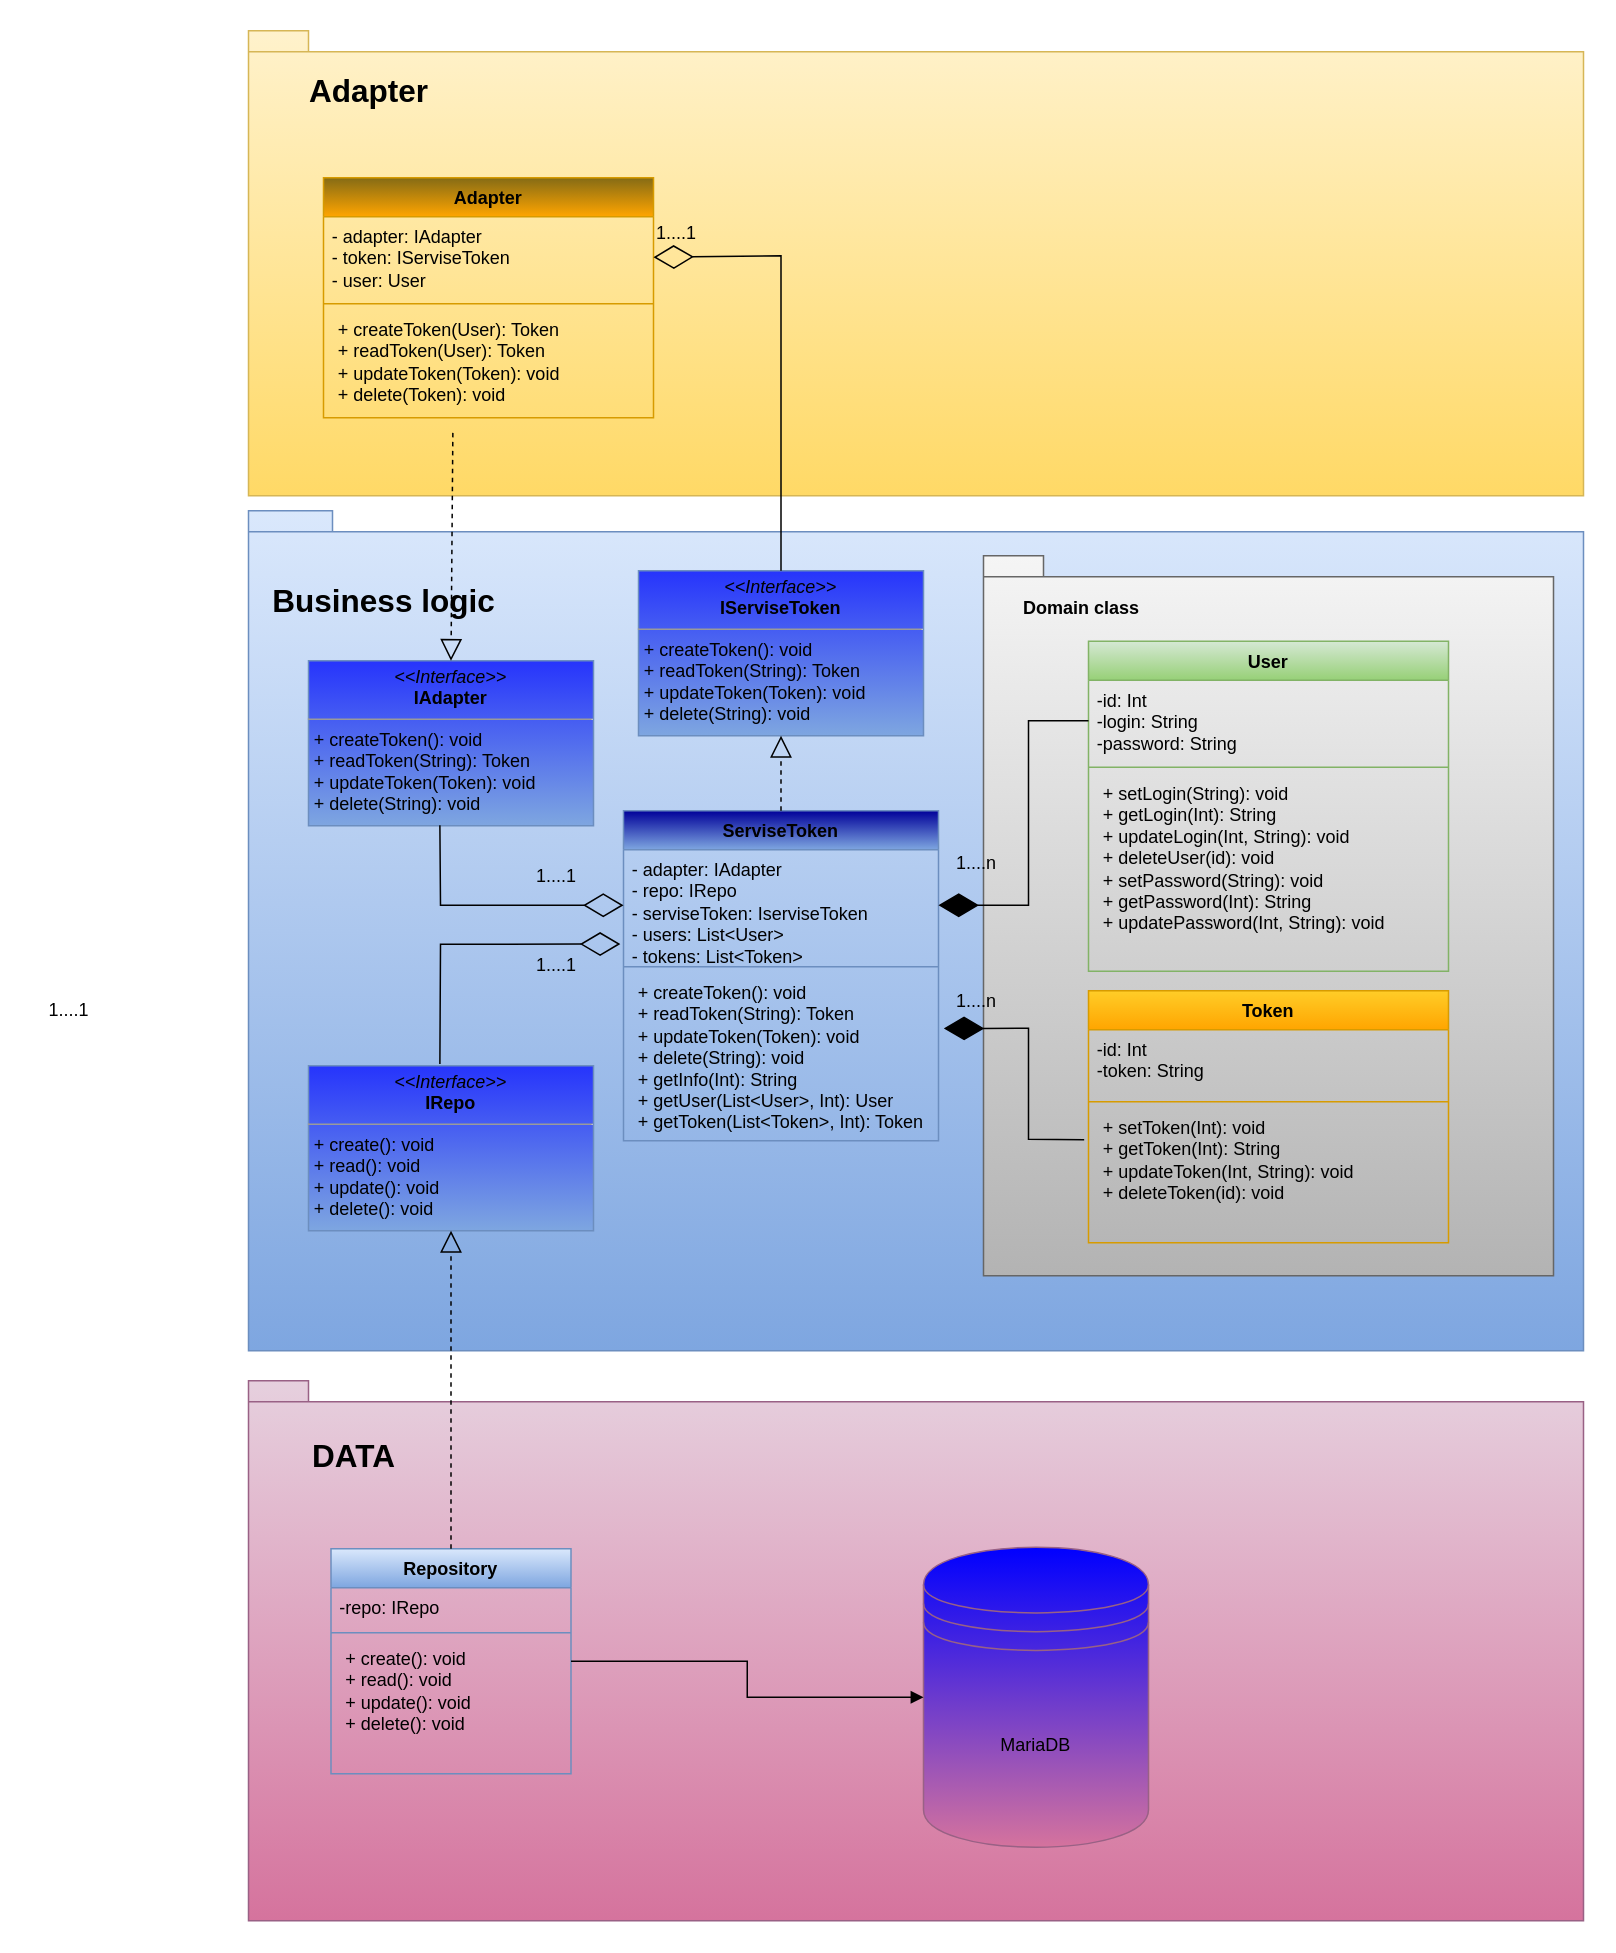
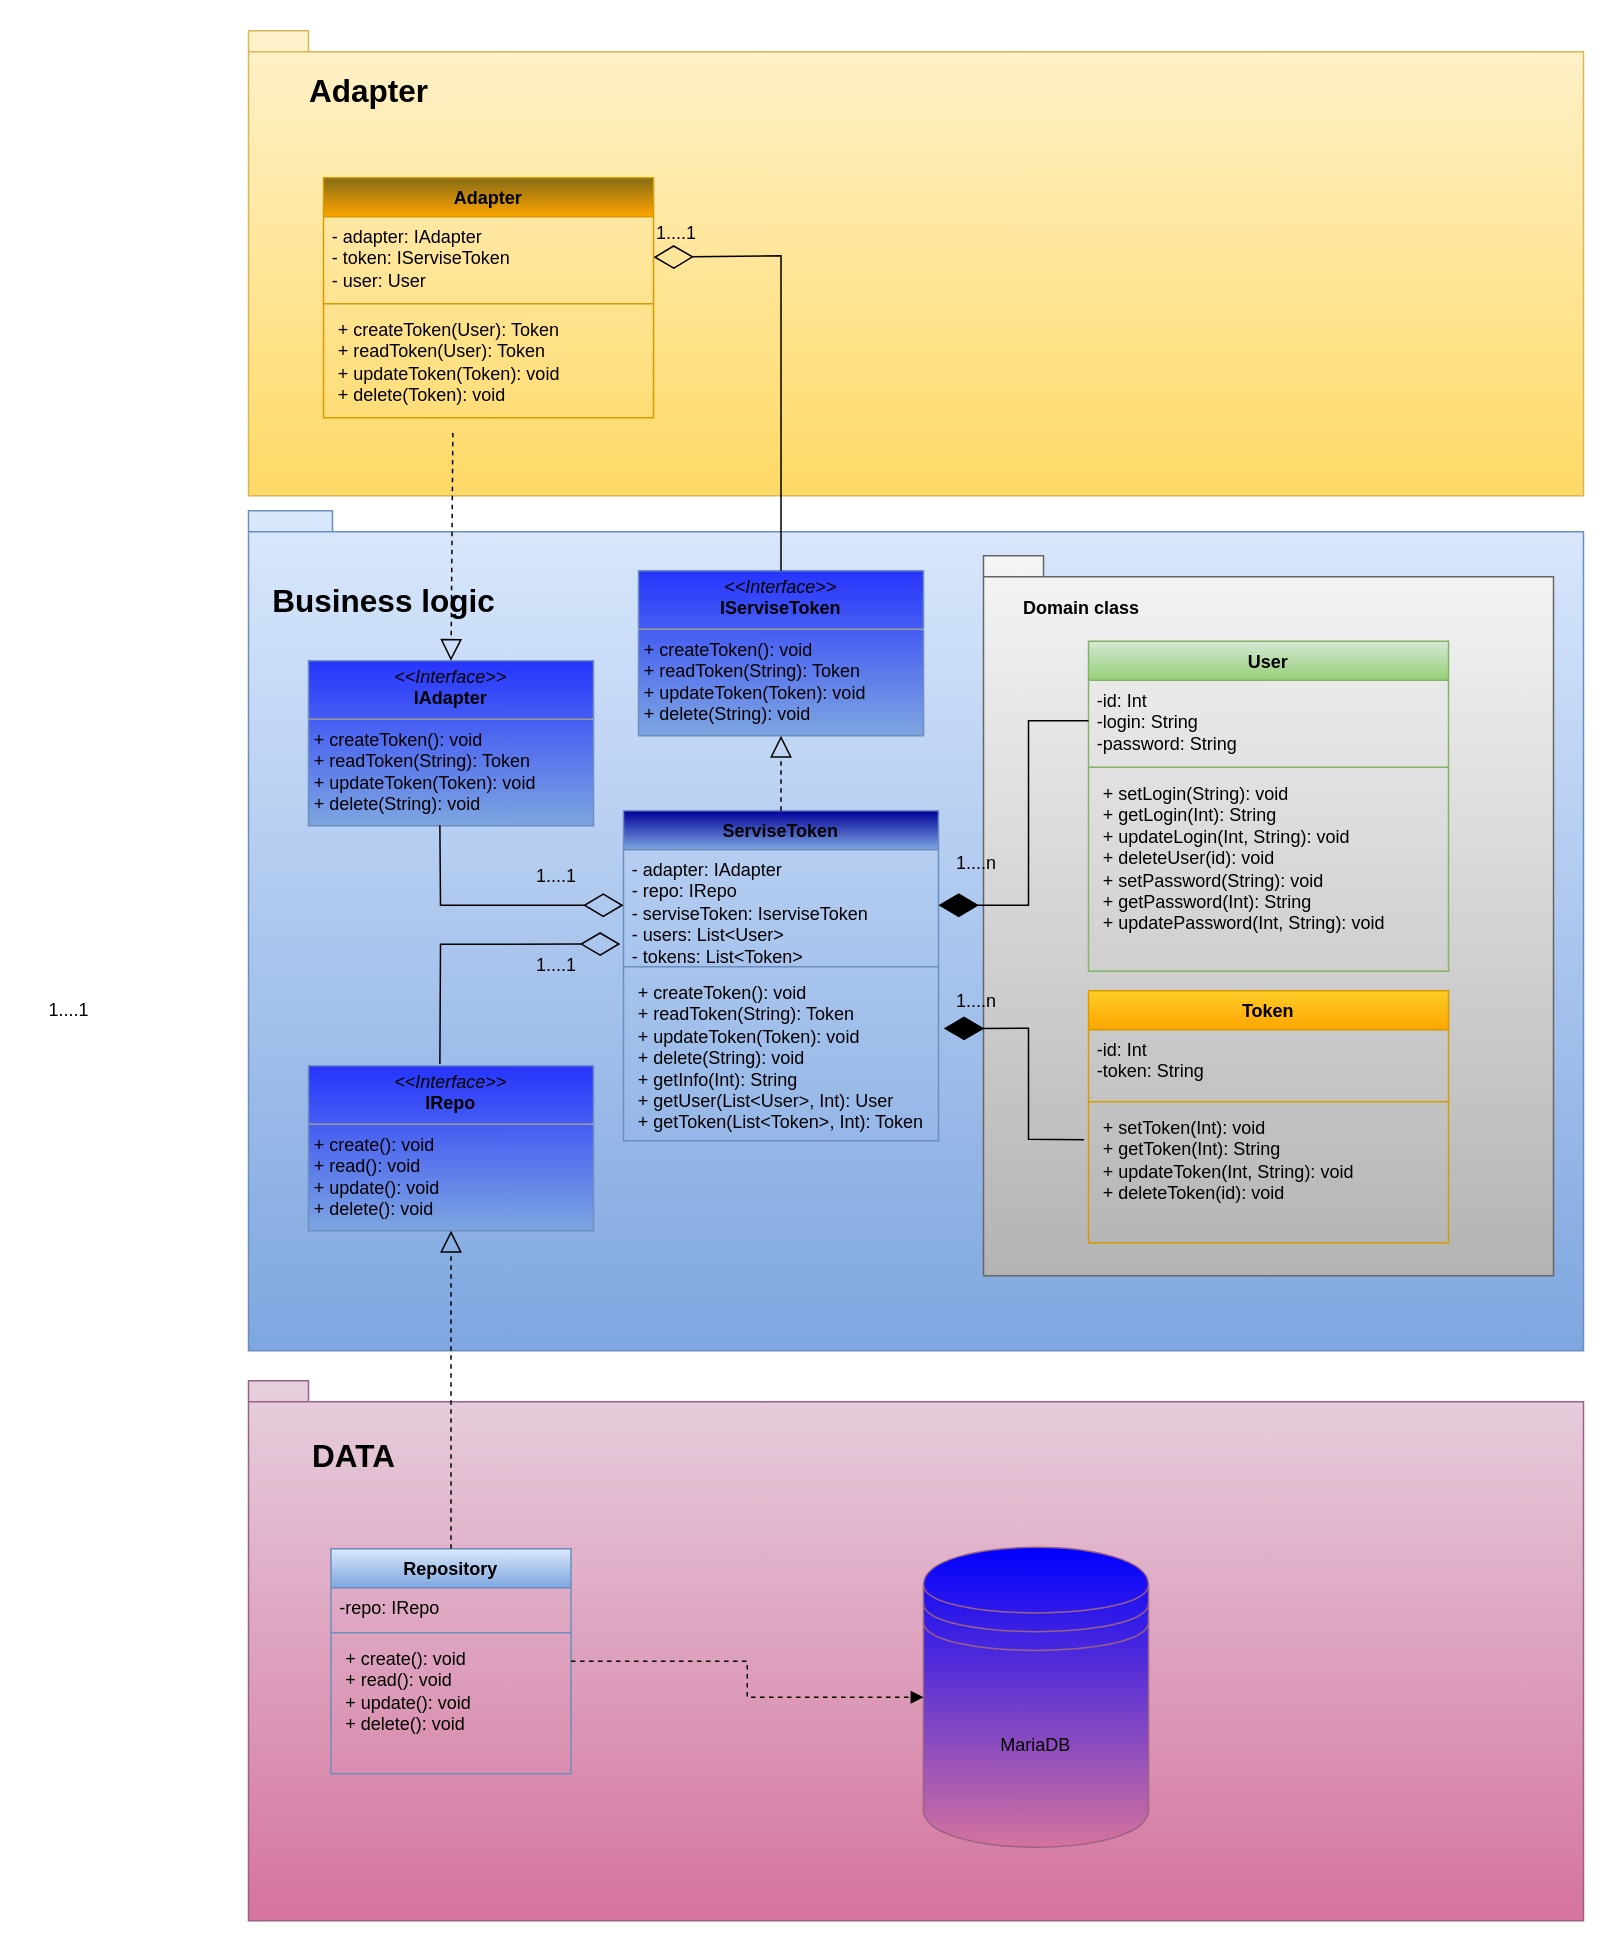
edge "Repository" -> "MariaDB": style solid -> dashed
